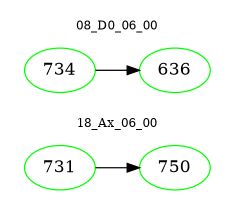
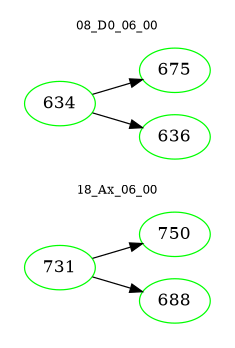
node "734": label "734" -> "634"
node "675": added
node "688": added
